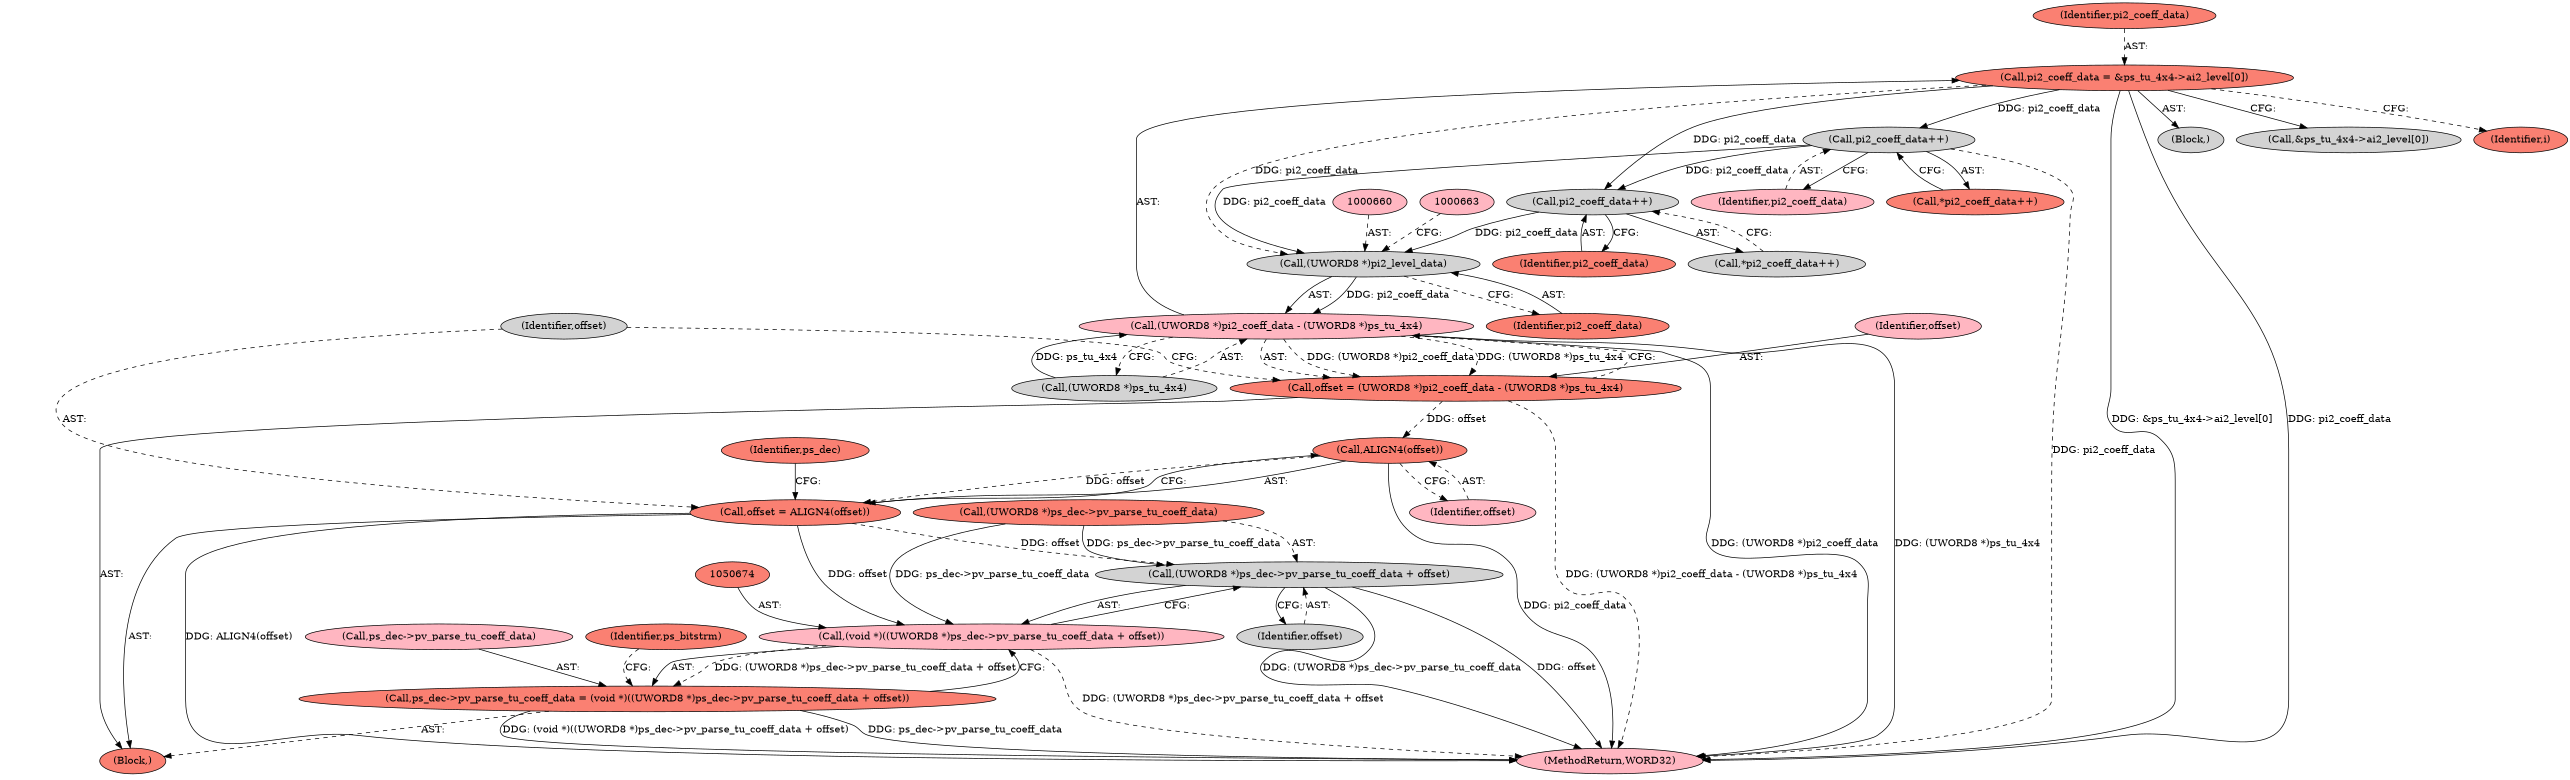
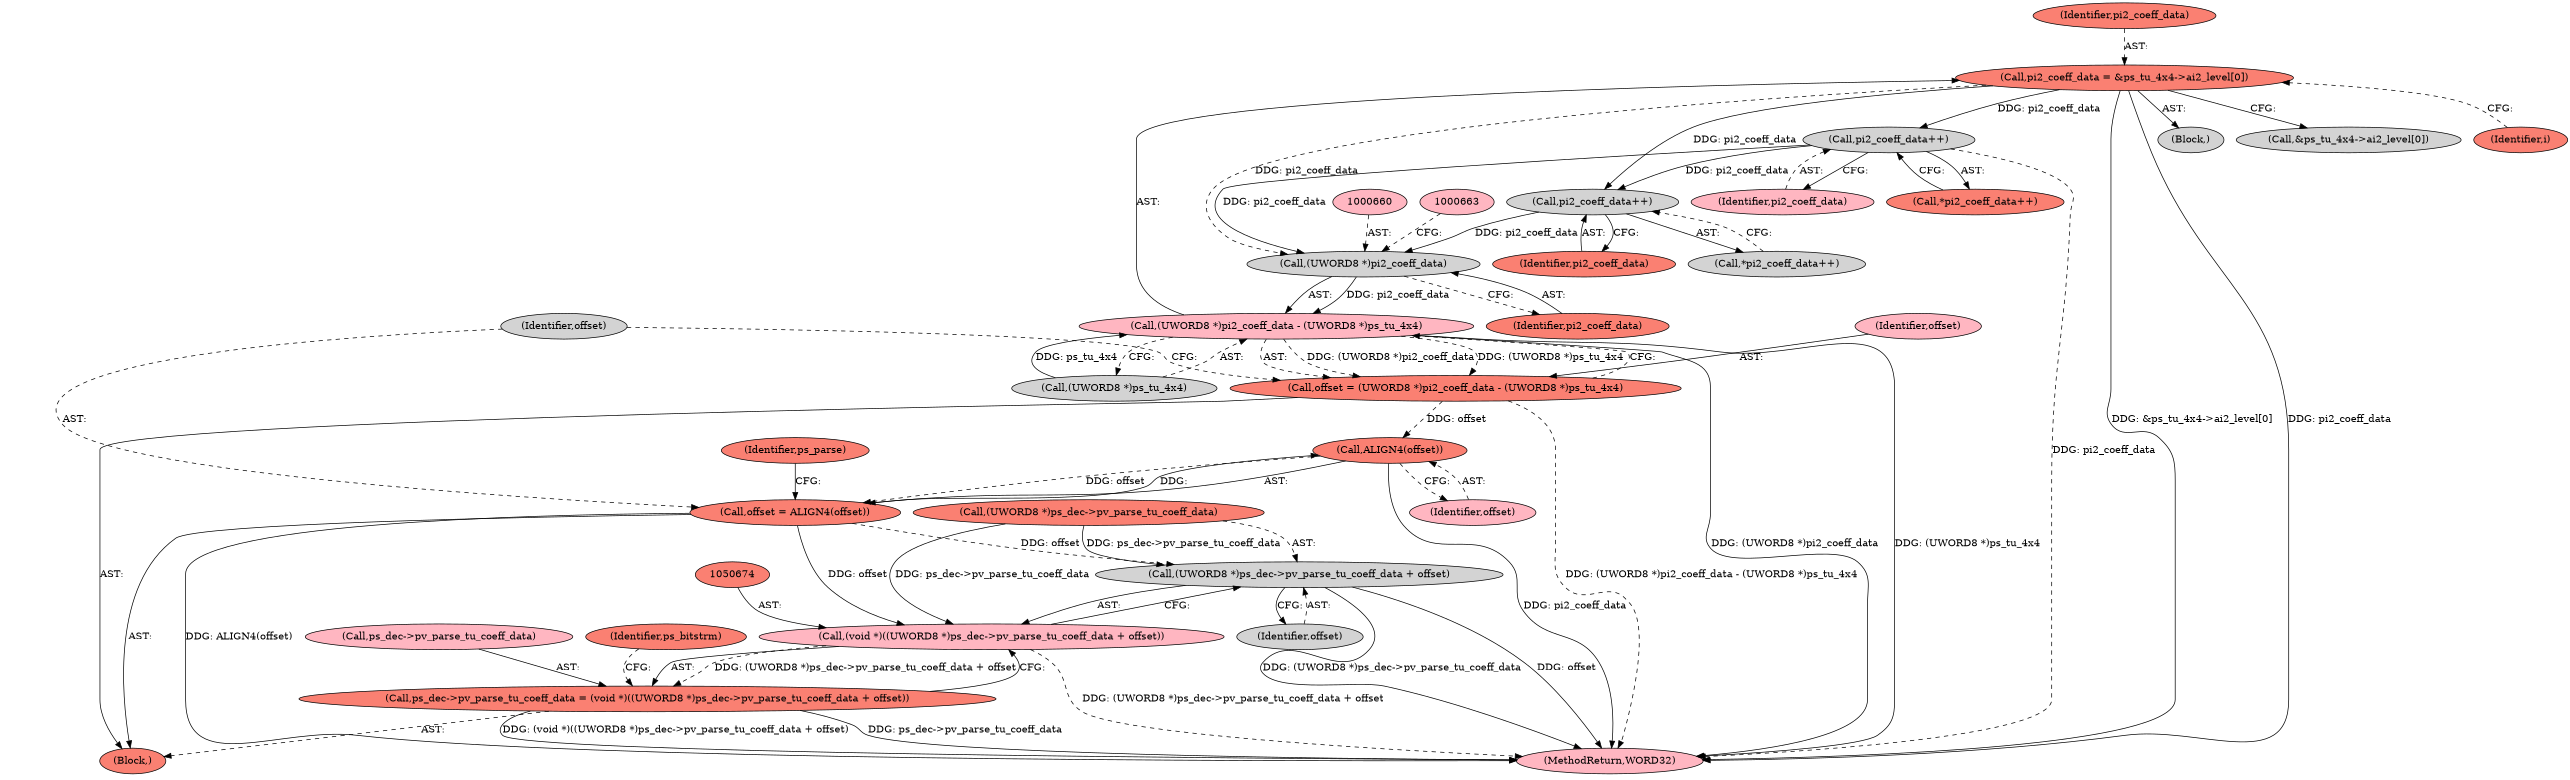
edge "(Call,pi2_coeff_data = &ps_tu_4x4->ai2_level[0])" -> "(Identifier,i)": reversed
node "(Call,(UWORD8 *)pi2_level_data)": label "(Call,(UWORD8 *)pi2_level_data)" -> "(Call,(UWORD8 *)pi2_coeff_data)"
node "(Identifier,ps_dec)": label "(Identifier,ps_dec)" -> "(Identifier,ps_parse)"
edge "(Call,offset = ALIGN4(offset))" -> "(Call,ALIGN4(offset))": label "CFG: " -> "DDG: "
